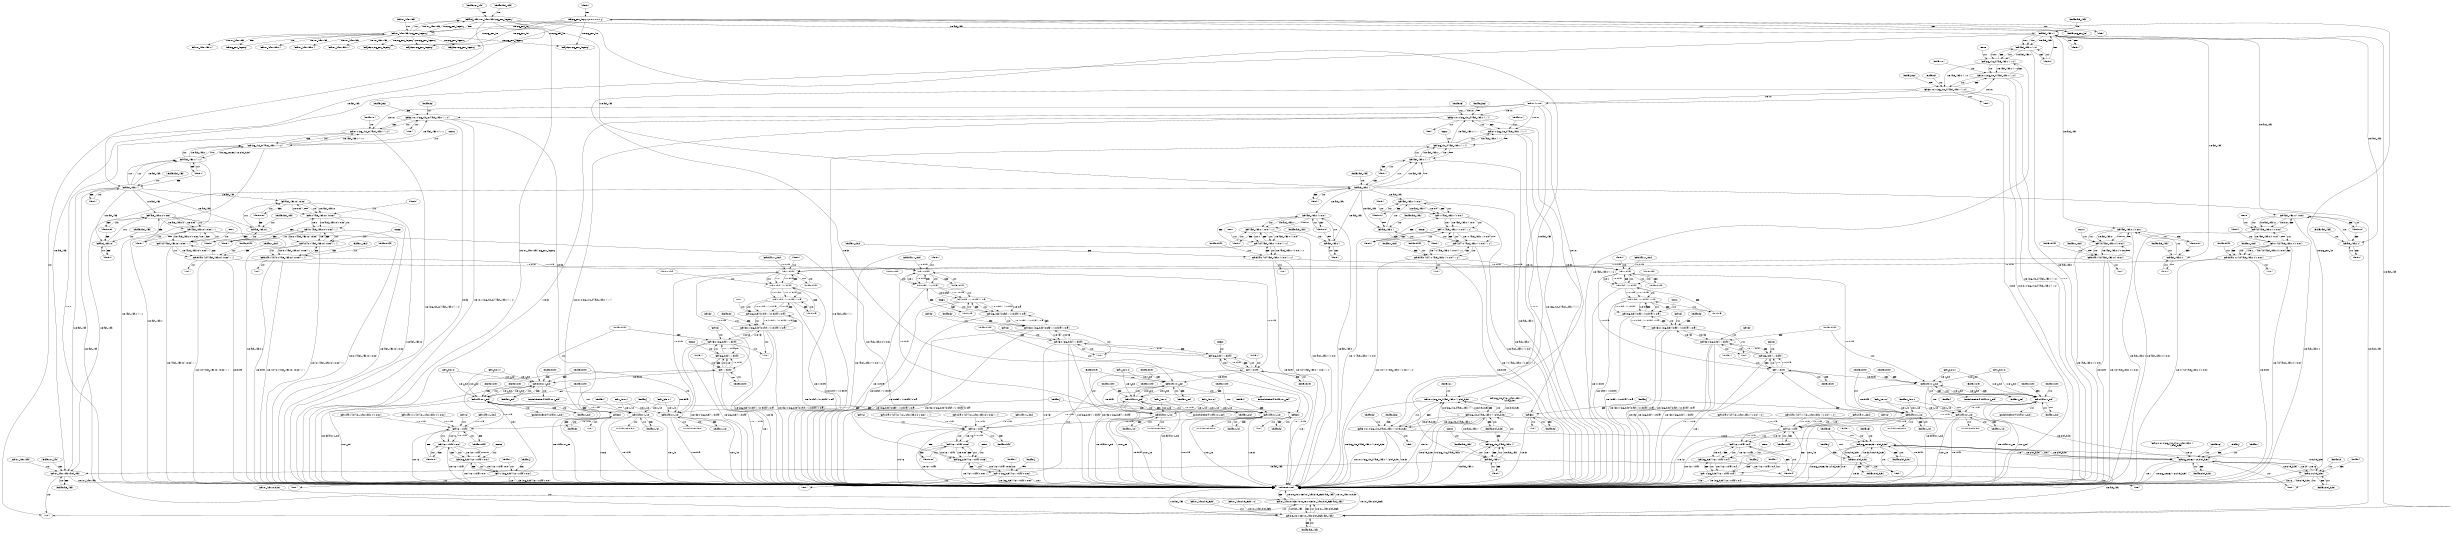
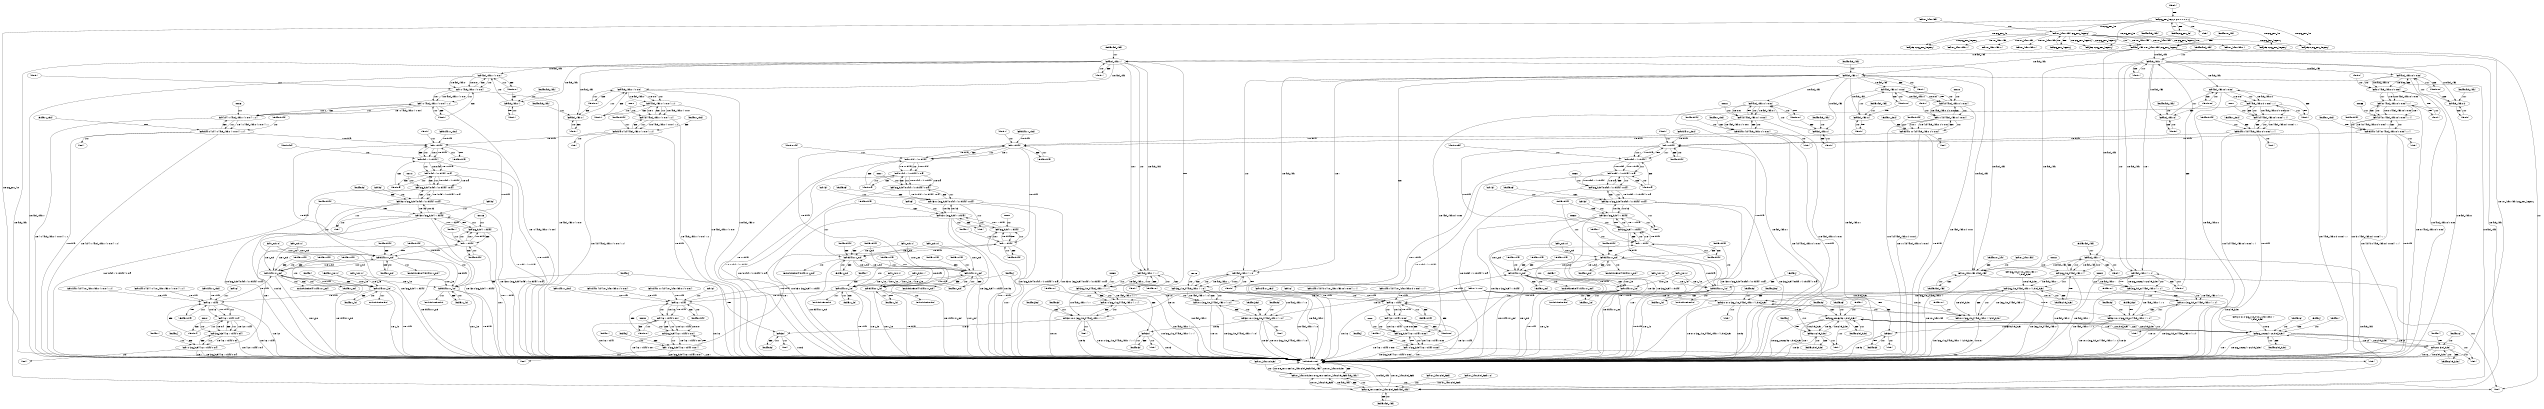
edge "(Call,final_width = row_info->width * png_pass_inc[pass])" -> "(Call,row_info->width * png_pass_inc[pass])": removed, label "CFG:"
edge "(Call,dp = row + (png_size_t)((final_width - 1) >> 3))" -> "(Call,row != NULL)": reversed
edge "(Call,png_memcpy(dp, v, pixel_bytes))" -> "(Call,sp -= pixel_bytes)": removed, label "DDG: pixel_bytes"
edge "(Call,(png_byte)((*sp >> sshift) & 0xf))" -> "(Literal,0xf)": now "(Call,(png_byte)((*sp >> sshift) & 0xf))" -> "(MethodReturn,RET)"
